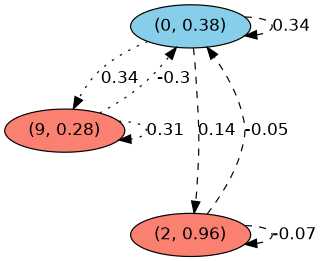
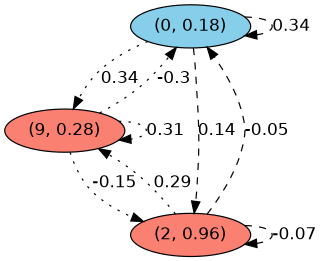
node "(0, 0.38)": label "(0, 0.38)" -> "(0, 0.18)"
edge "(2, 0.96)" -> "(9, 0.28)": added, label "0.29"
edge "(9, 0.28)" -> "(2, 0.96)": added, label "-0.15"
